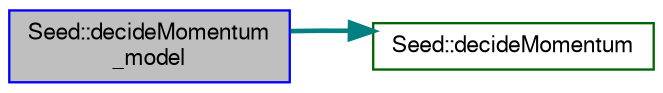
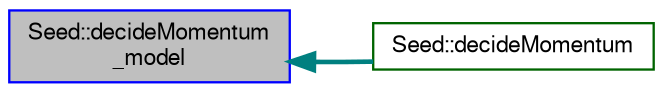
edge "Seed::decideMomentum _model" -> "Seed::decideMomentum": reversed
